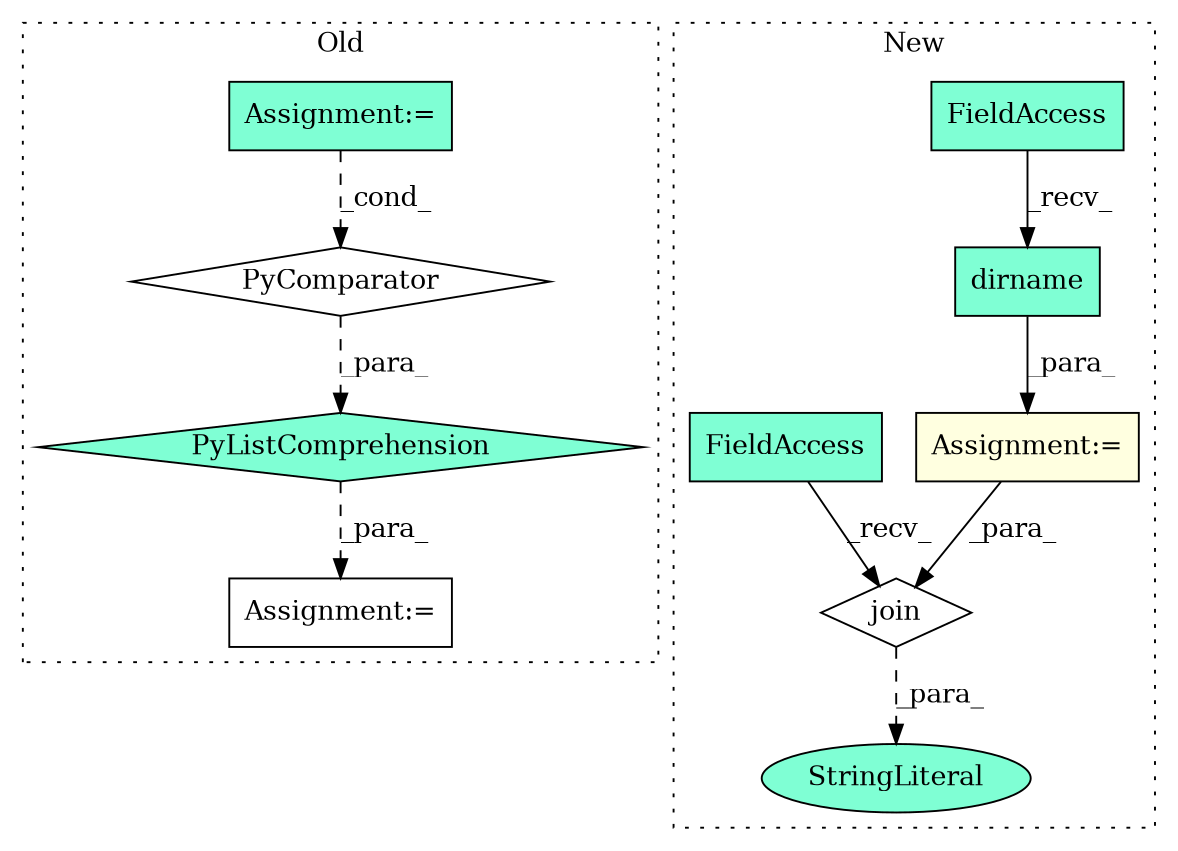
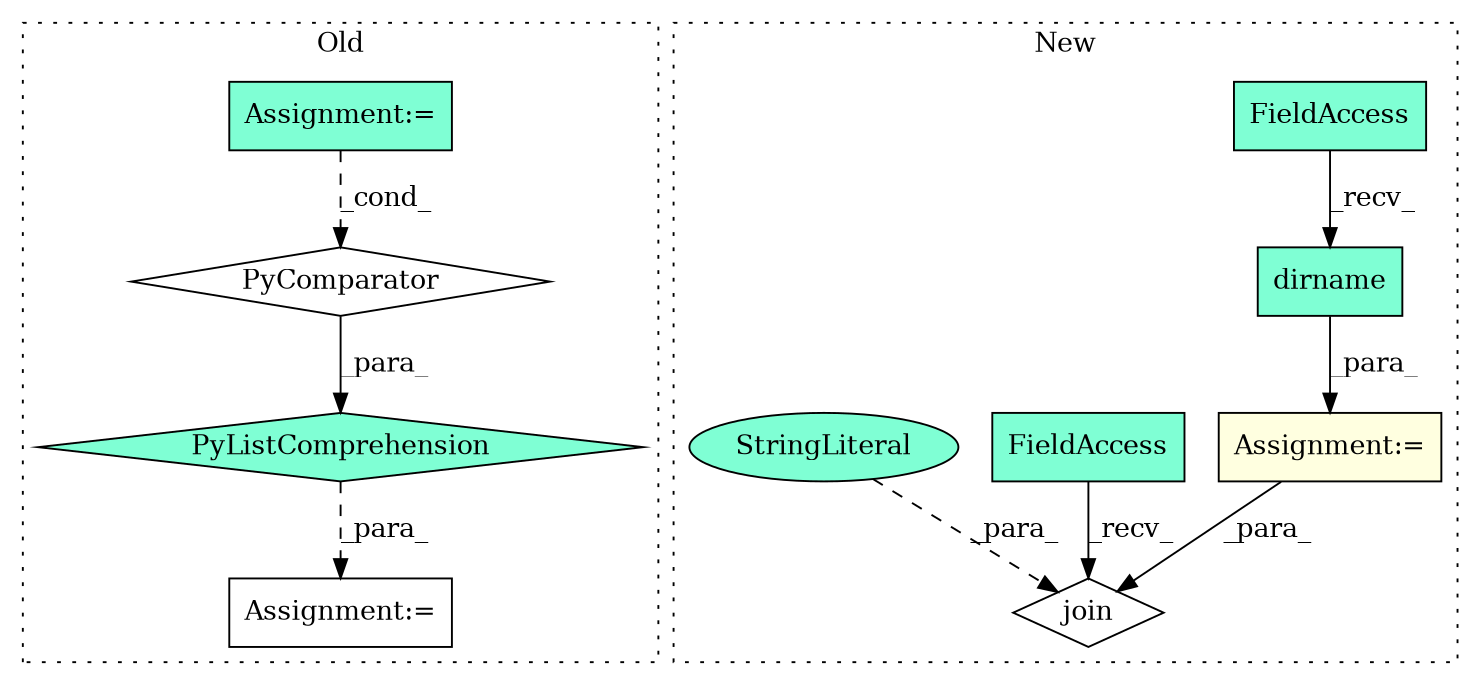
edge "PyComparator" -> "PyListComprehension": style dashed -> solid
edge "join" -> "StringLiteral": reversed
